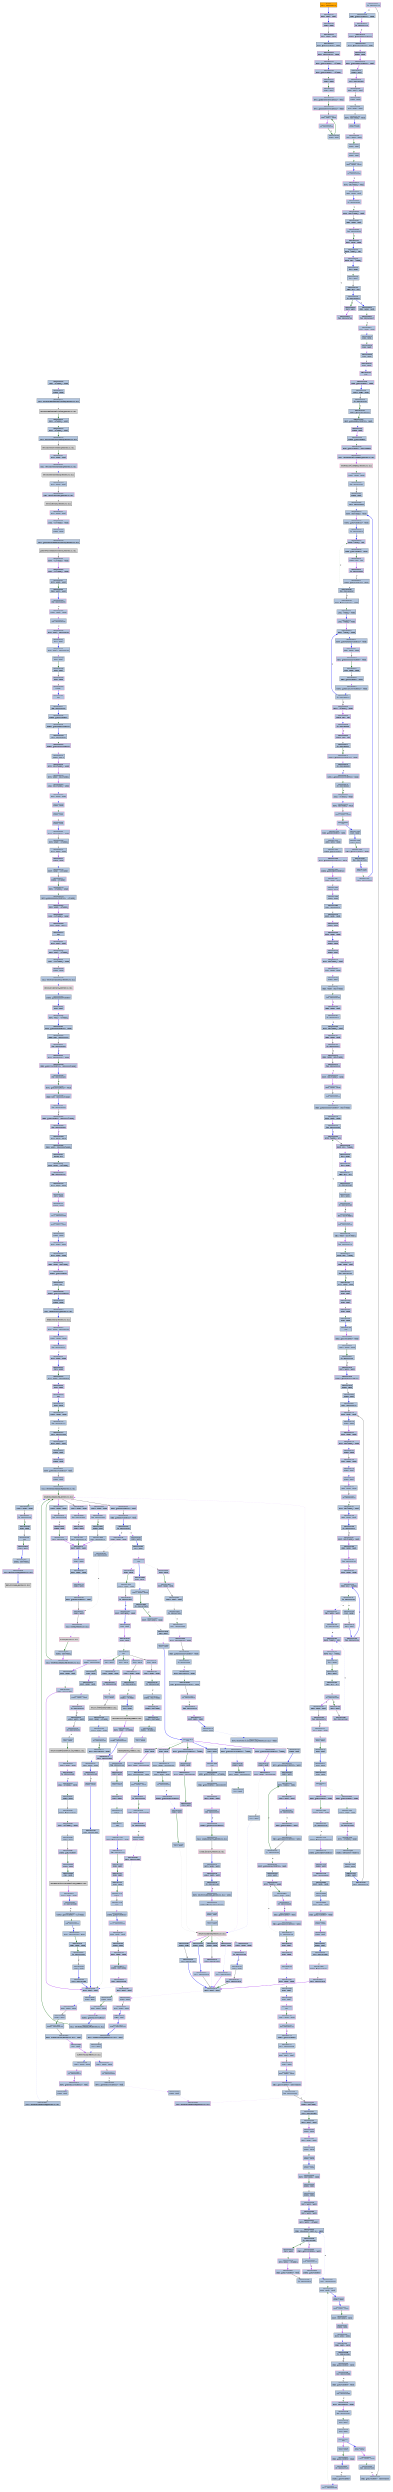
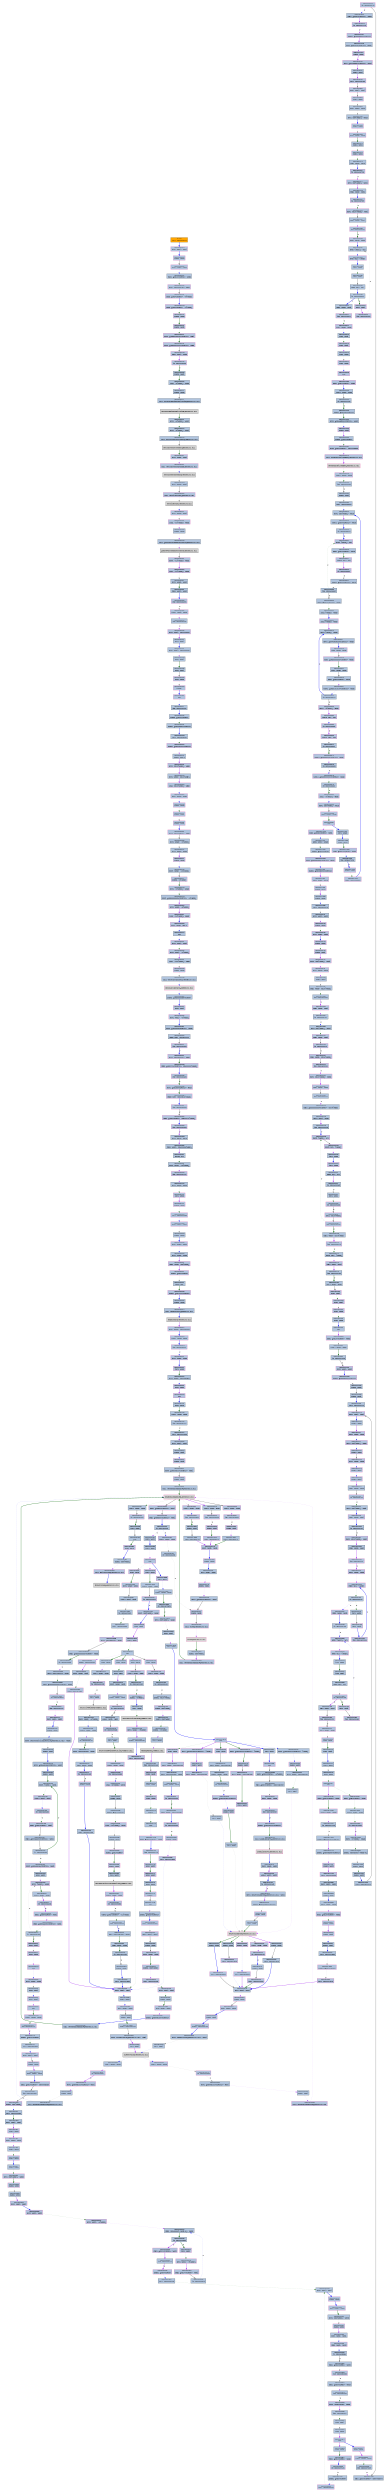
edge "0x0040824e pushl %esi" -> "0x0040823d cmpl %edi, %eax": now "0x0040824e pushl %esi" -> "0x0040824f leal -8(%ebp), %eax"
